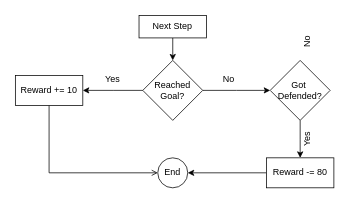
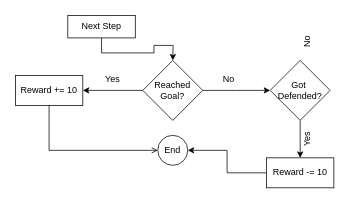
node "Next Step": moved (173, 27) -> (102, 27)
node "End": moved (173, 173) -> (173, 150)
node "Reward -= 80": label "Reward -= 80" -> "Reward -= 10"
